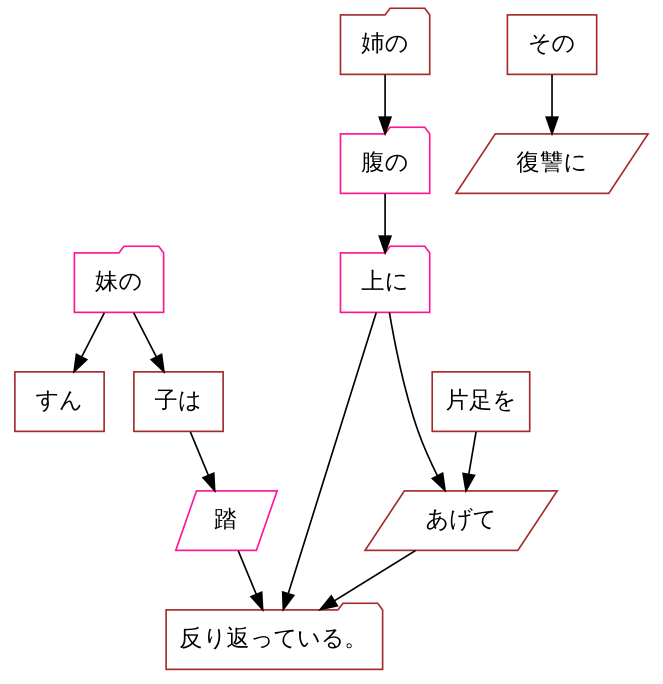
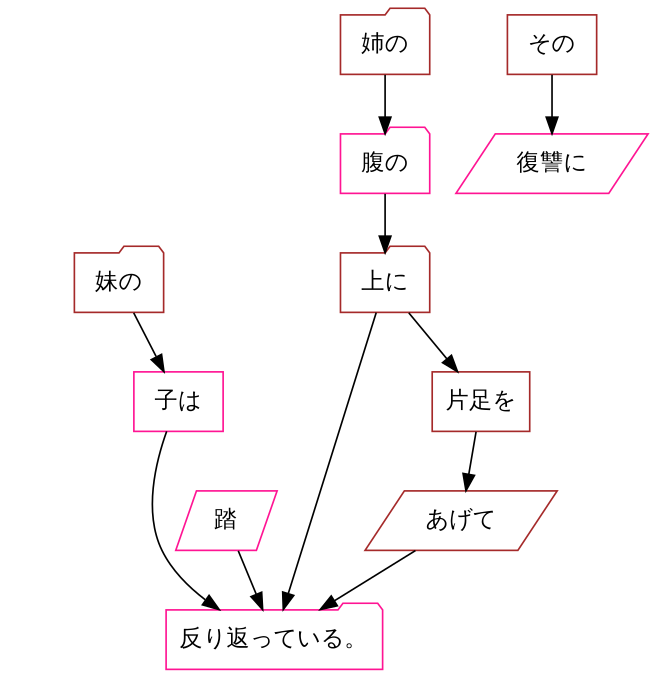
node "復讐に": color brown -> deeppink
node "妹の": color deeppink -> brown
node "上に": color deeppink -> brown
edge "上に" -> "あげて": now "上に" -> "片足を"
node "すん": removed
node "子は": color brown -> deeppink
edge "子は" -> "踏": now "子は" -> "反り返っている。"
node "反り返っている。": color brown -> deeppink
